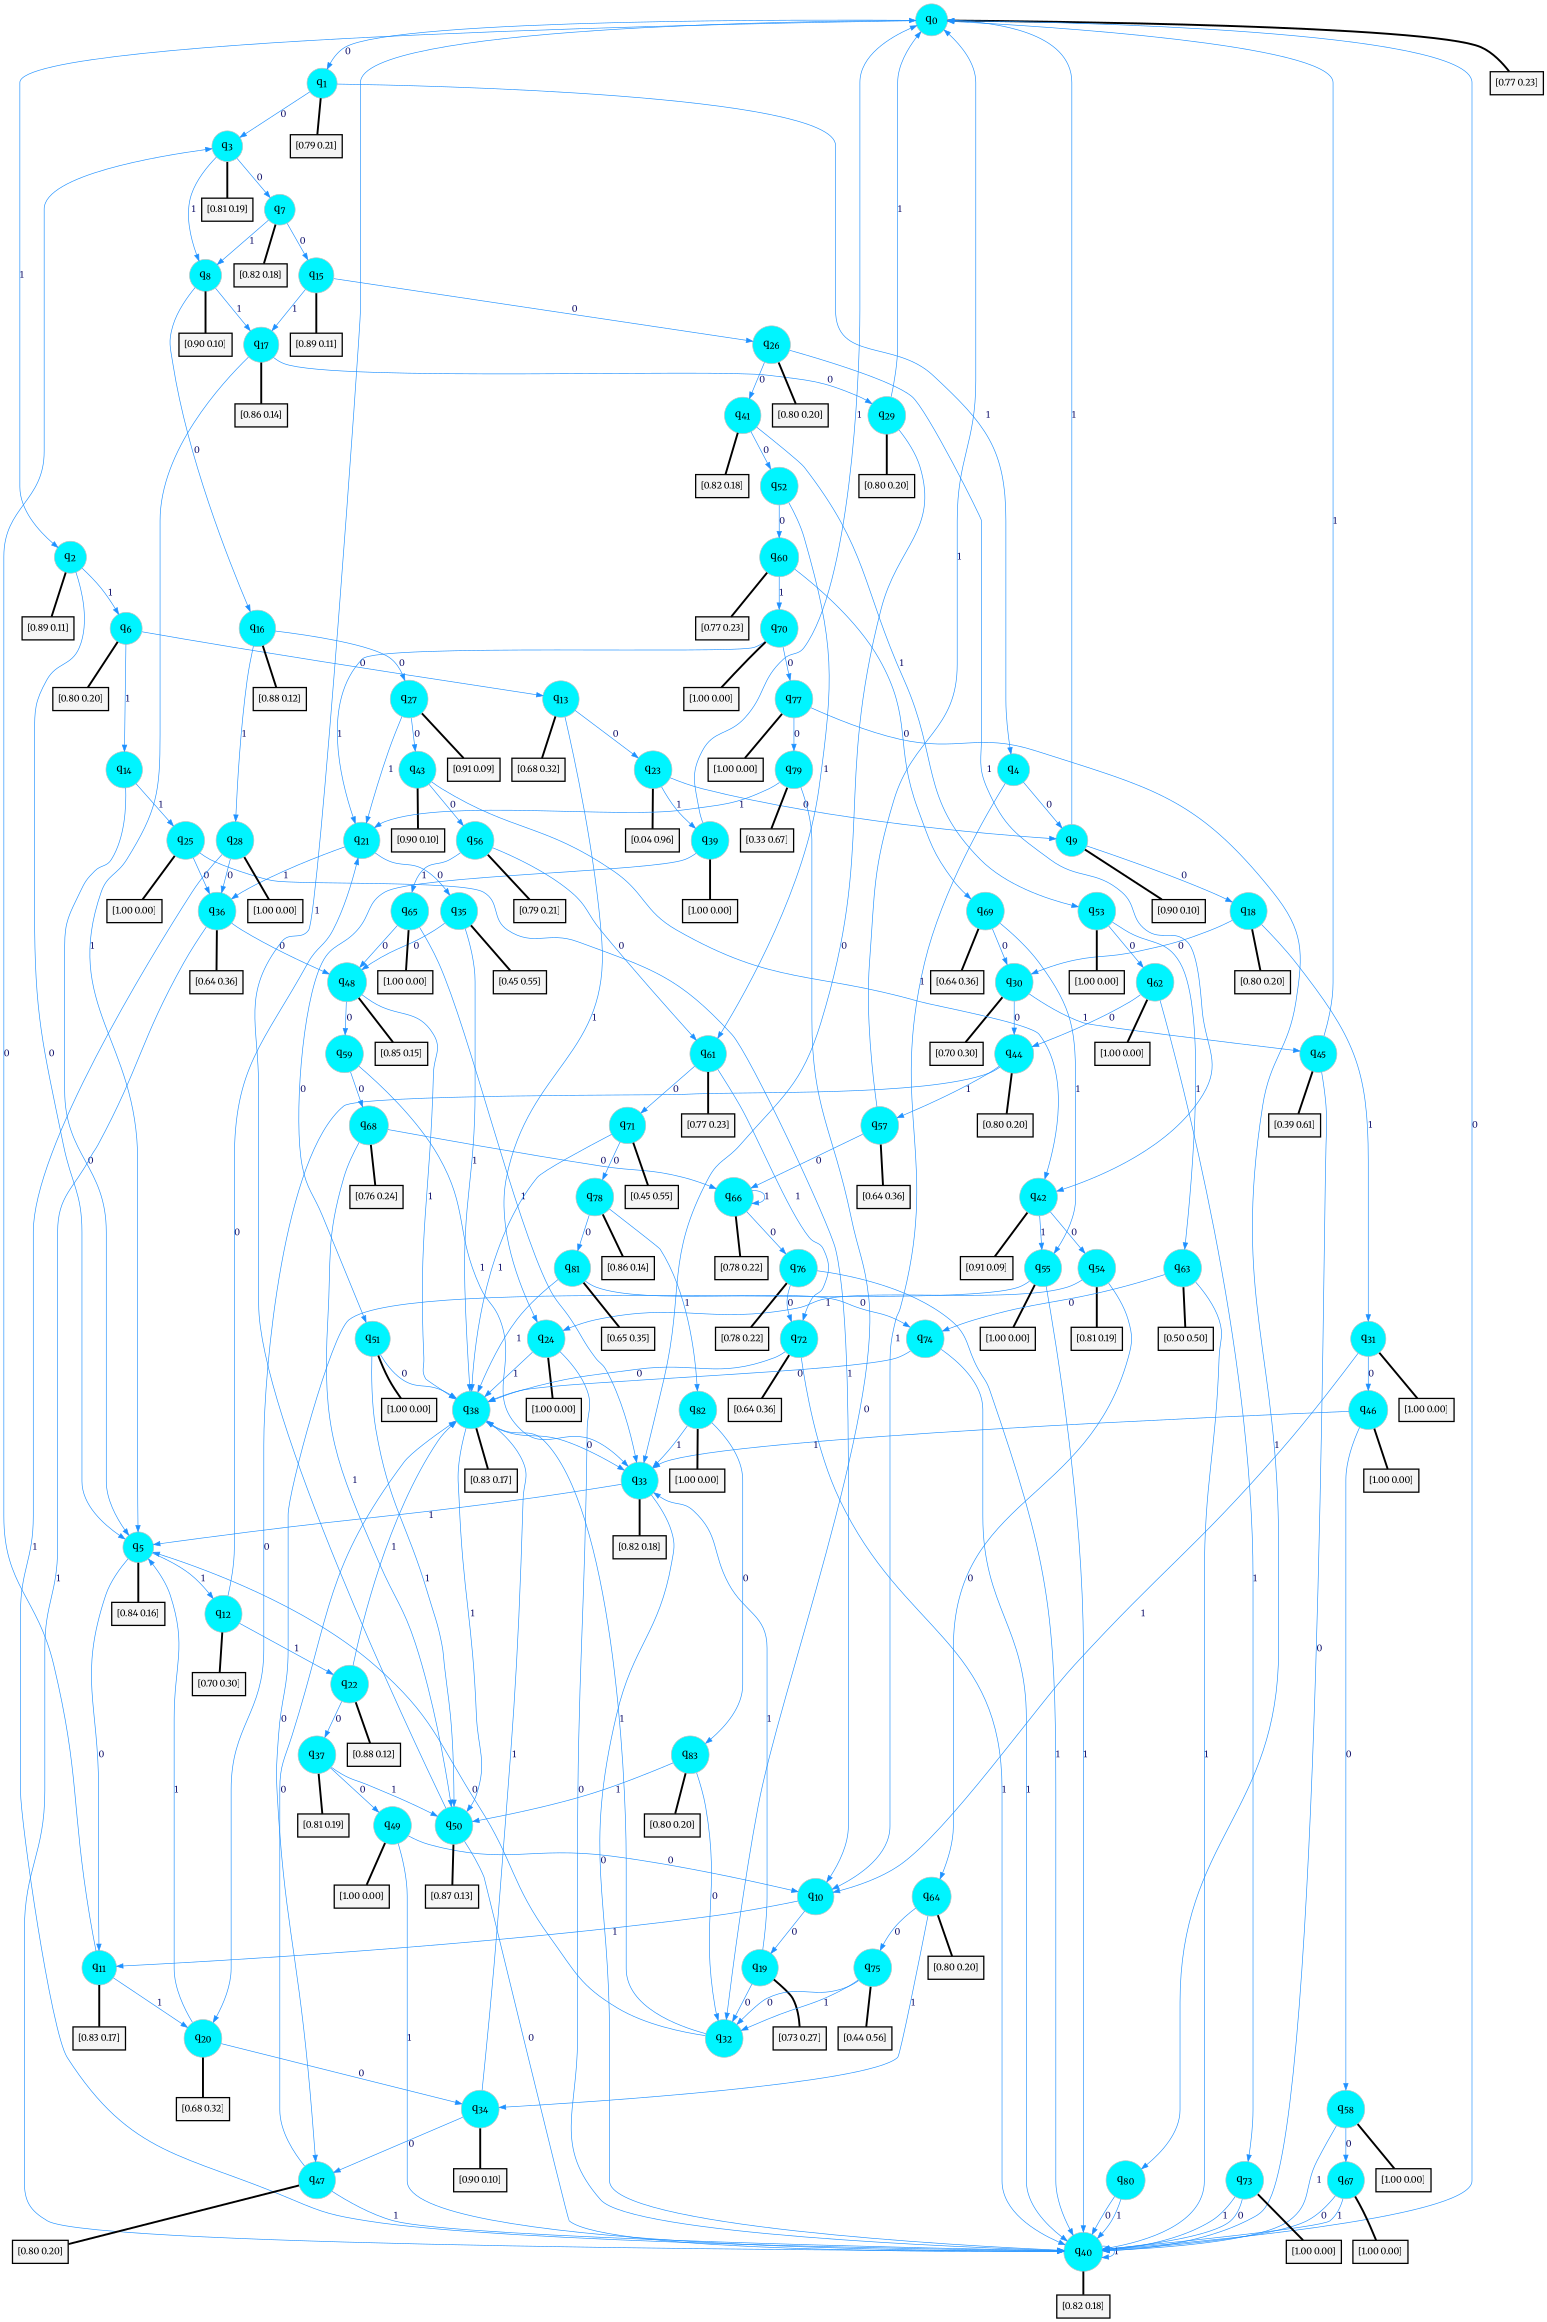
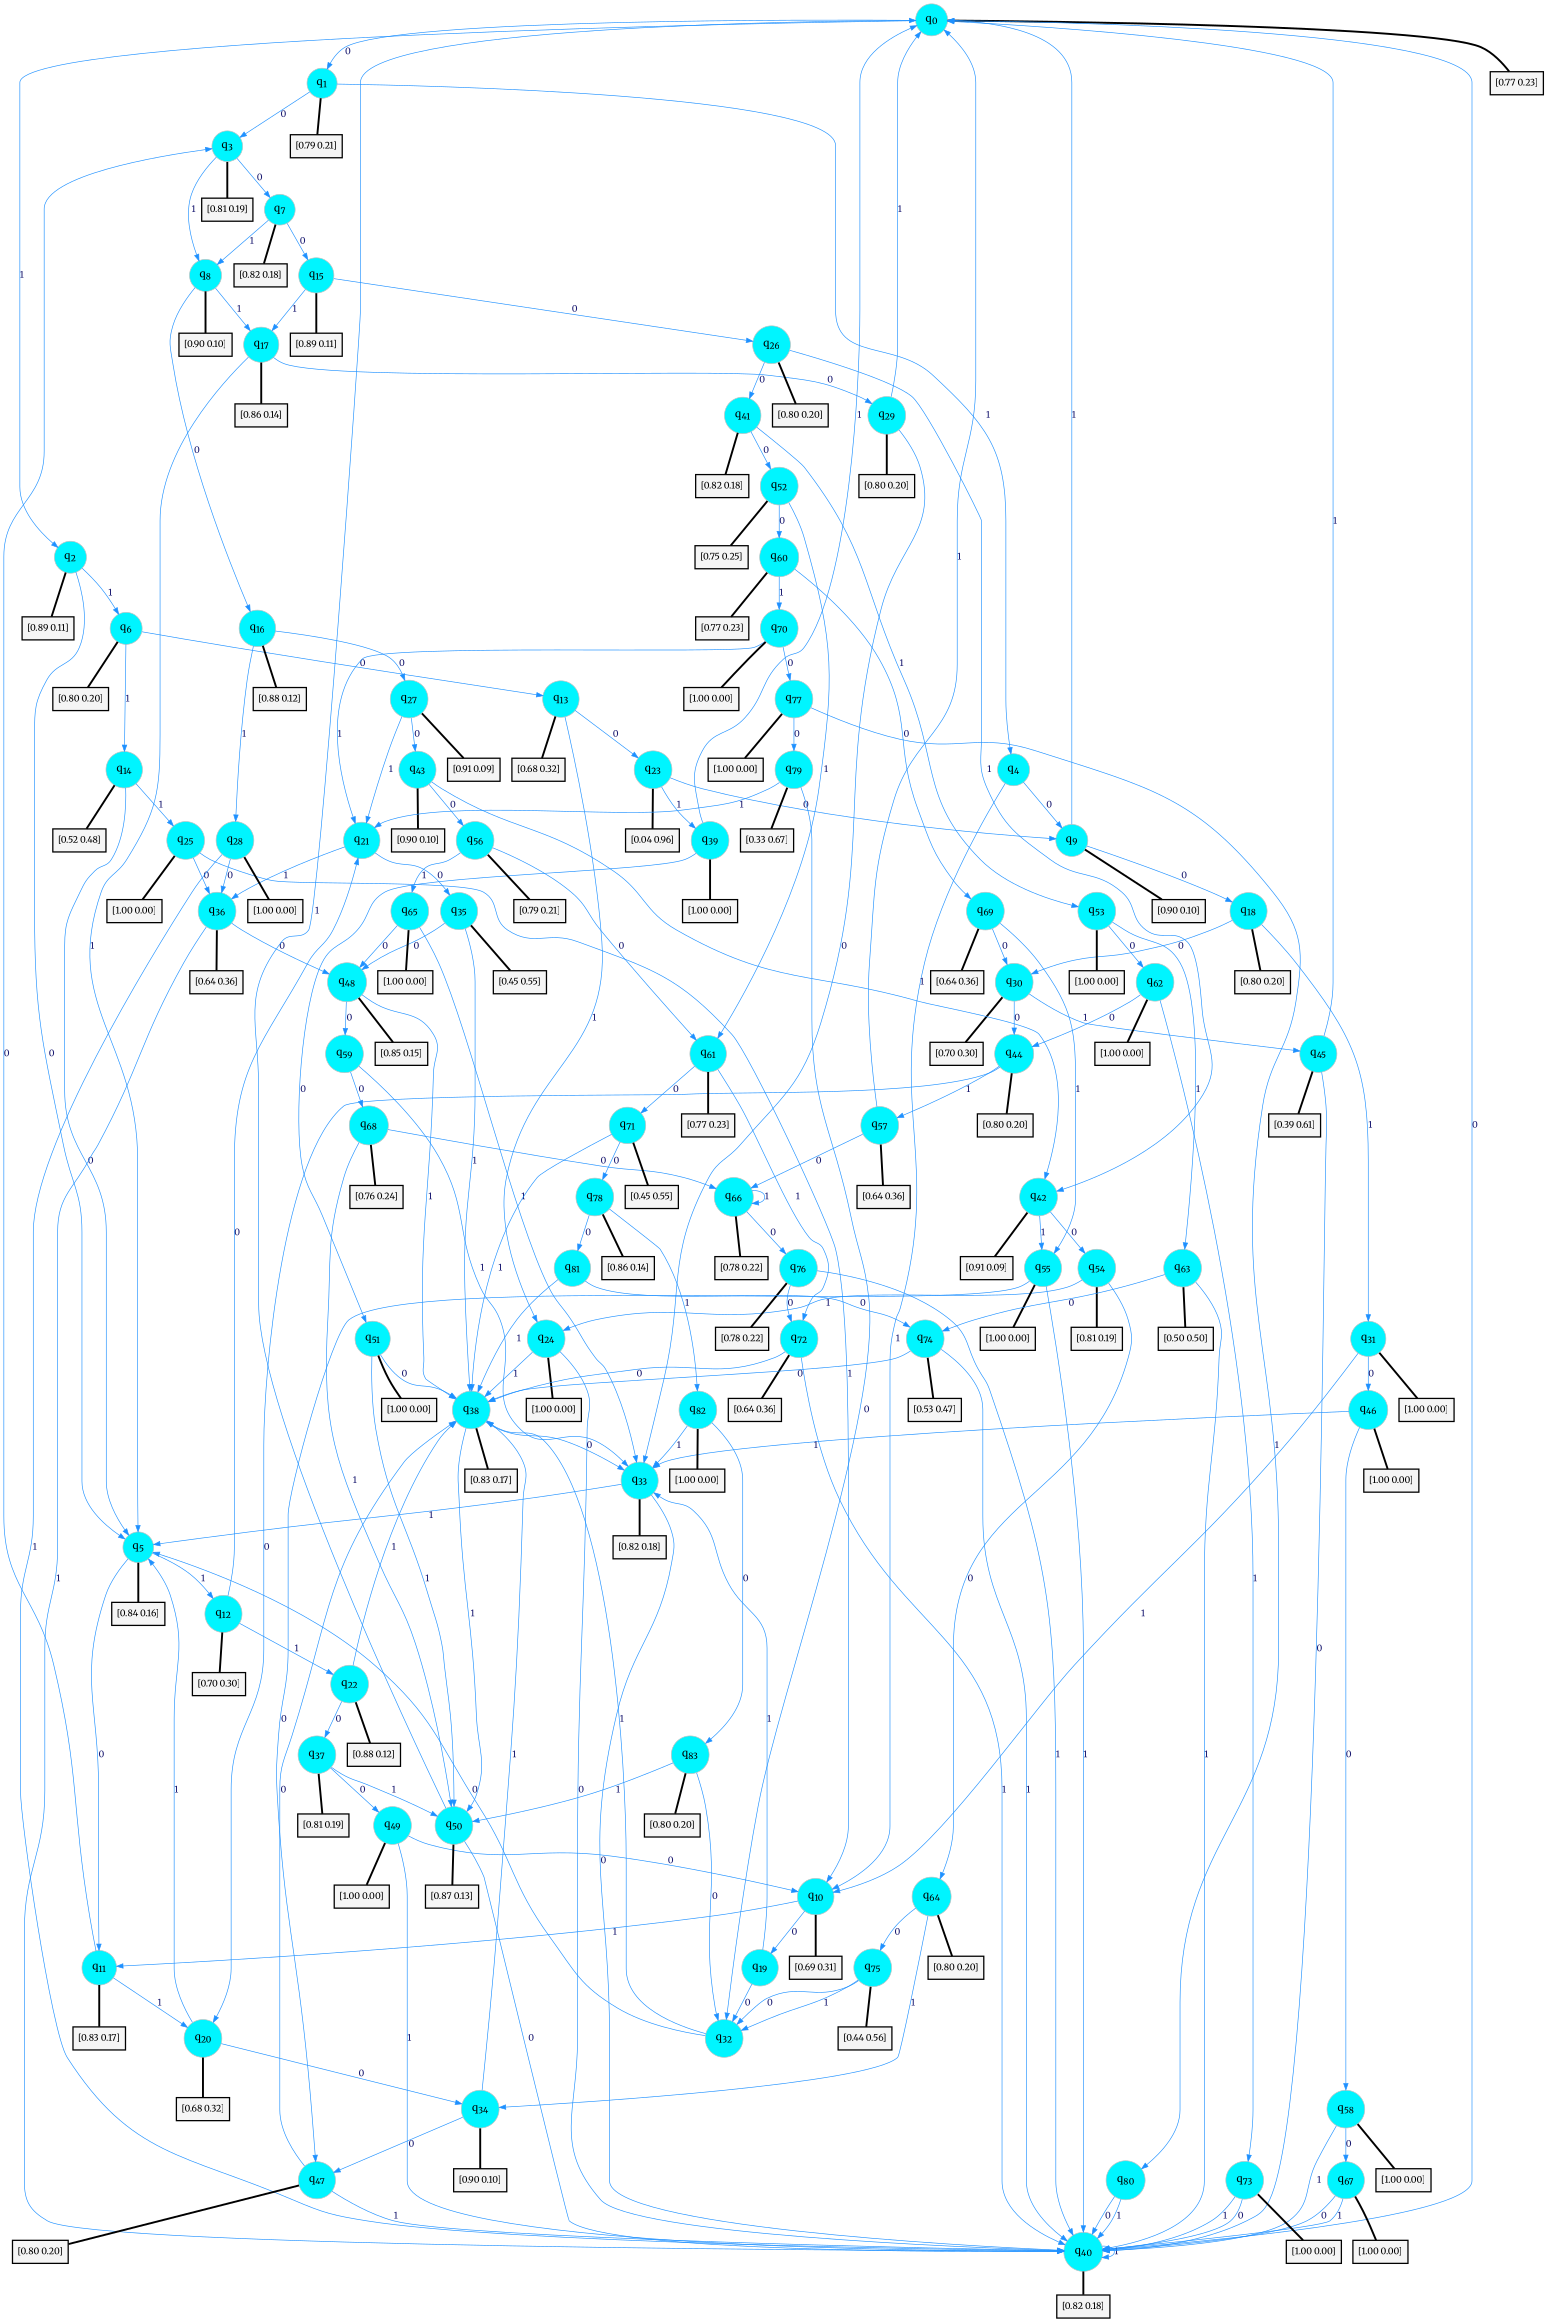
node "[0.75 0.25]": added
node "[0.52 0.48]": added
node "[0.65 0.35]": removed
node "[0.53 0.47]": added
node "[0.69 0.31]": added
node "[0.73 0.27]": removed
